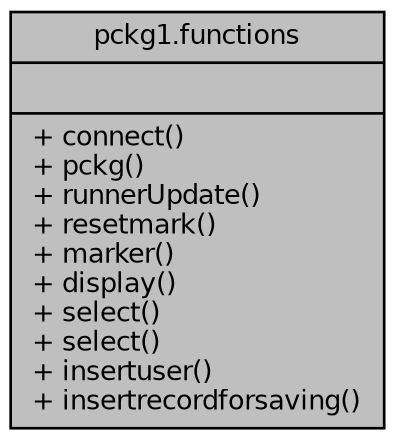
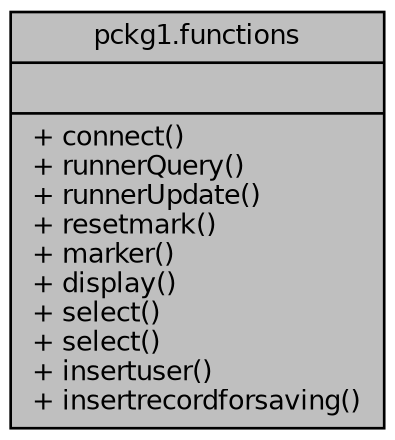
node "pckg1.functions": text "+ pckg()" -> "+ runnerQuery()"
